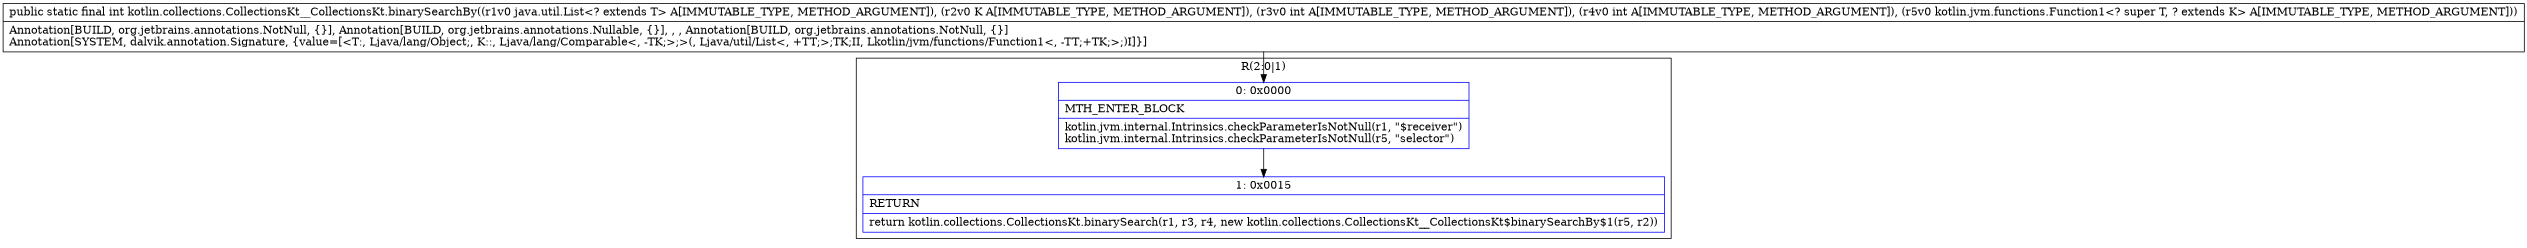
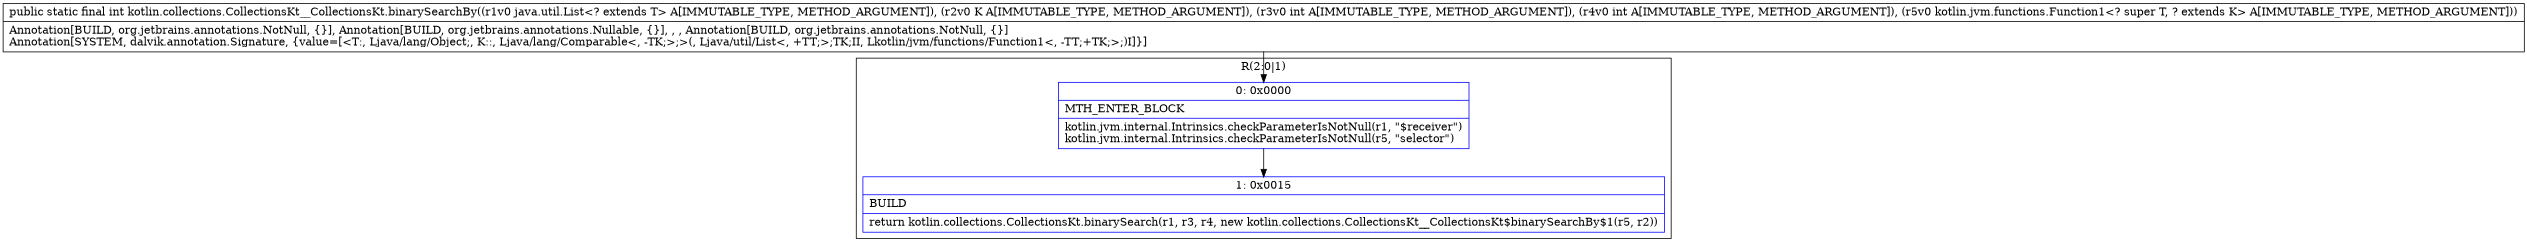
node "1: 0x0015": text "RETURN" -> "BUILD"
